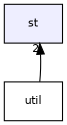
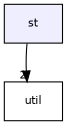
edge "util" -> "st": reversed
